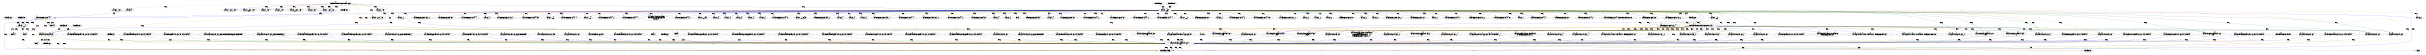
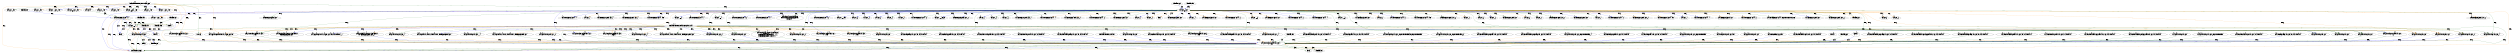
edge "(Call,tptr +=5)" -> "(Call,EXTRACT_16BITS(tptr+4))": now "(Call,tptr = pptr)" -> "(Call,EXTRACT_16BITS(tptr+4))"
